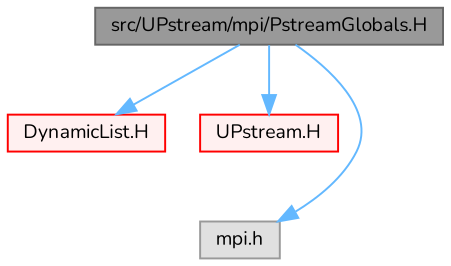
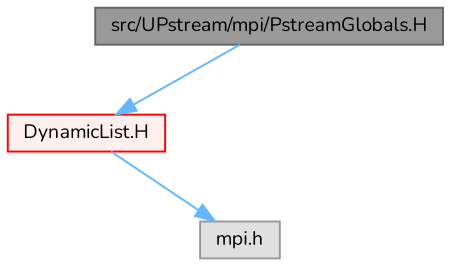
edge "src/UPstream/mpi/PstreamGlobals.H" -> "mpi.h": now "DynamicList.H" -> "mpi.h"
node "UPstream.H": removed
